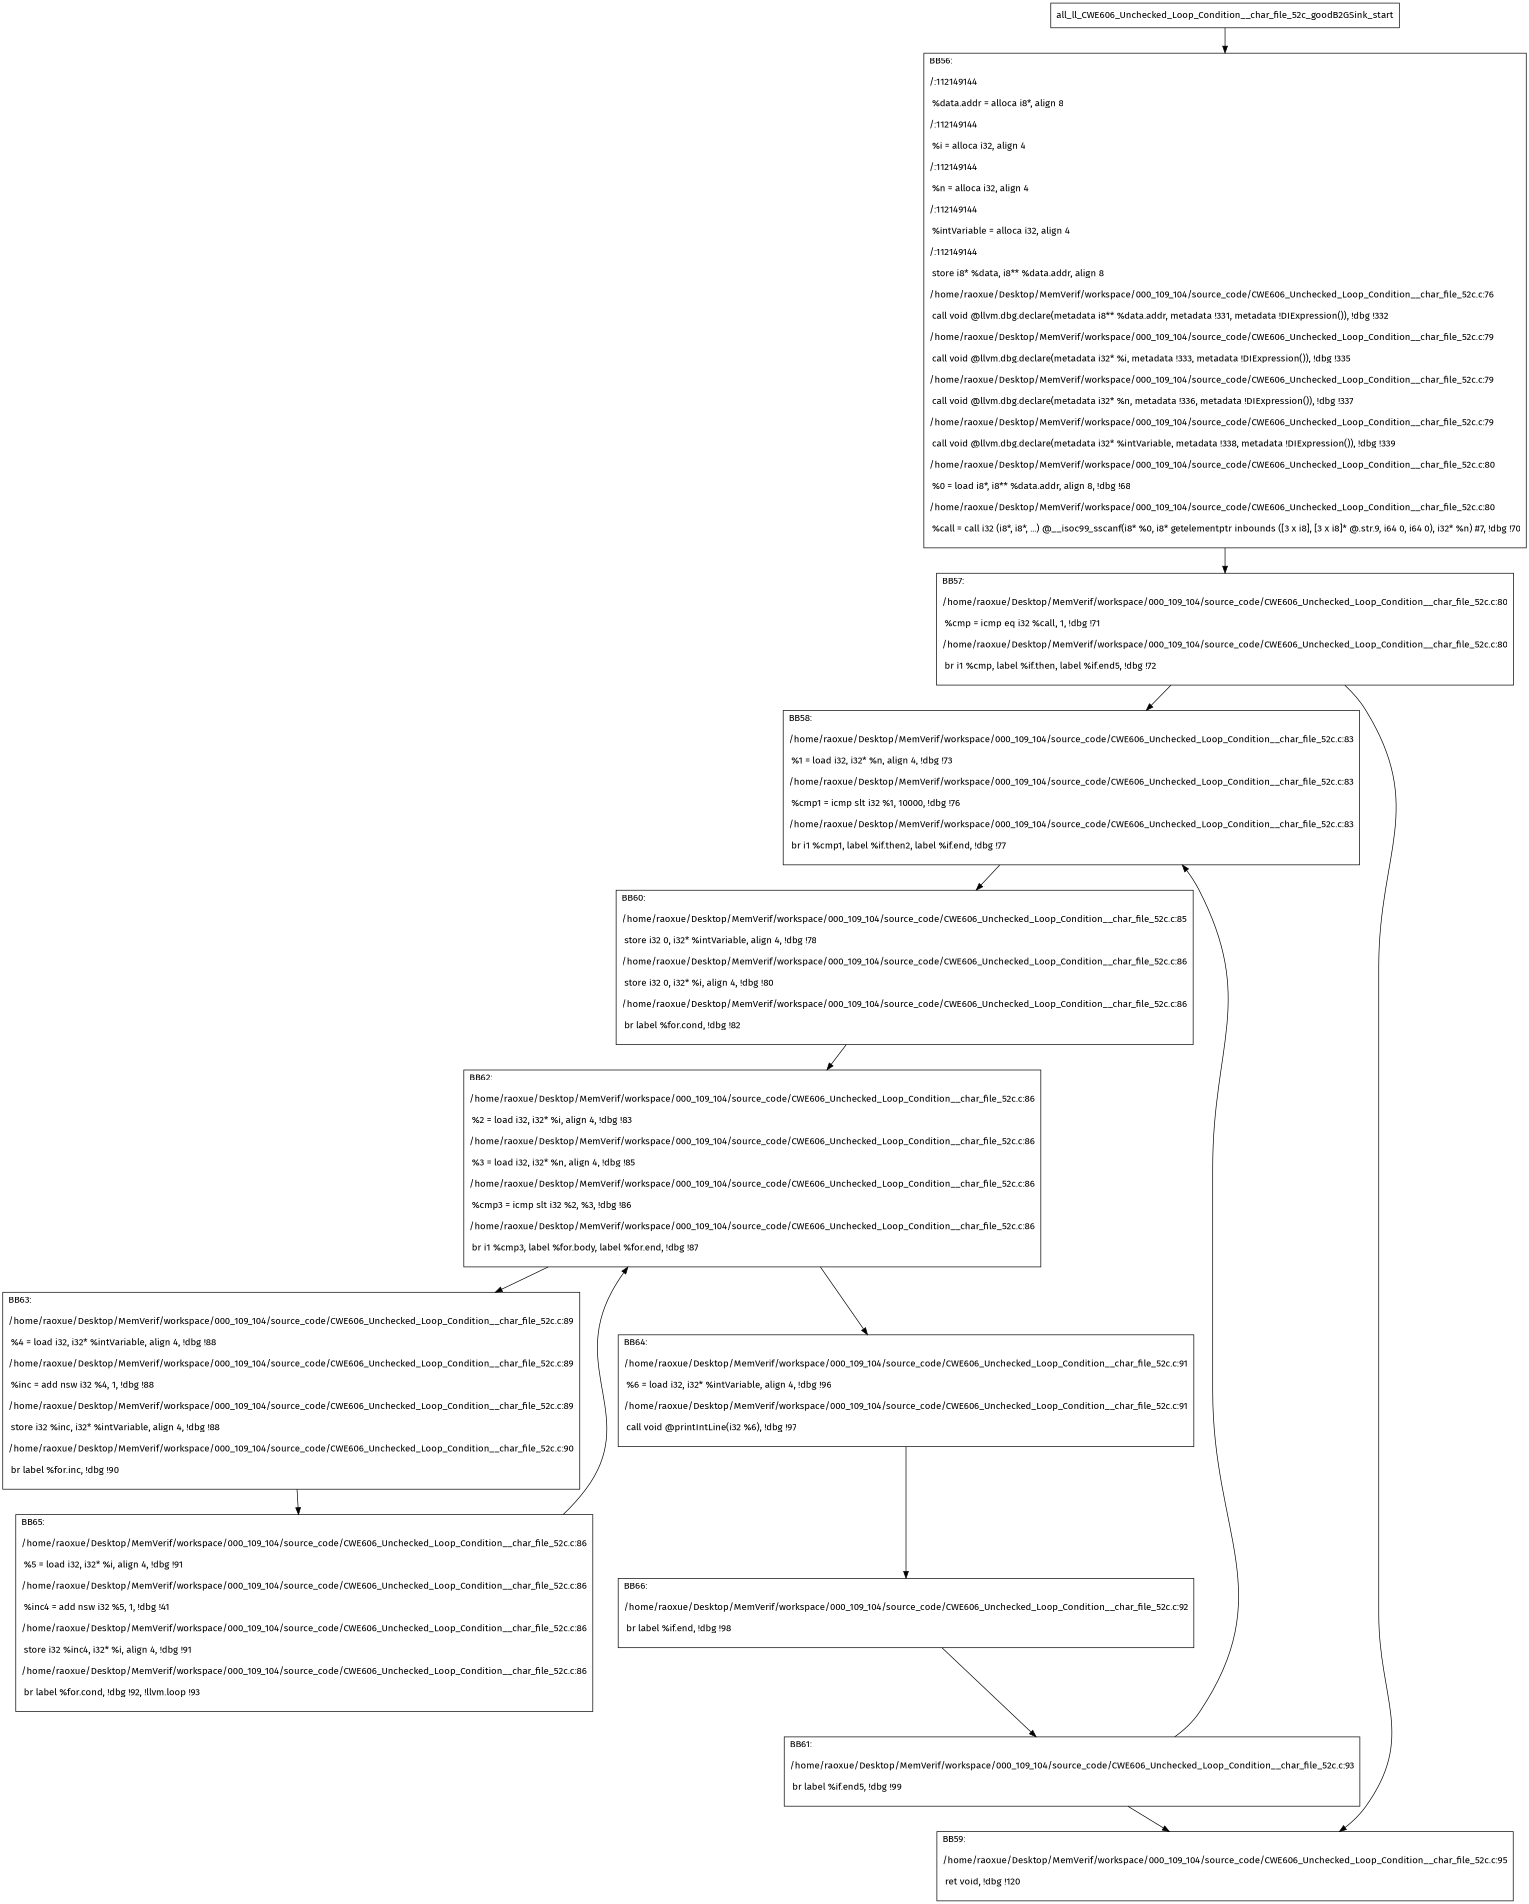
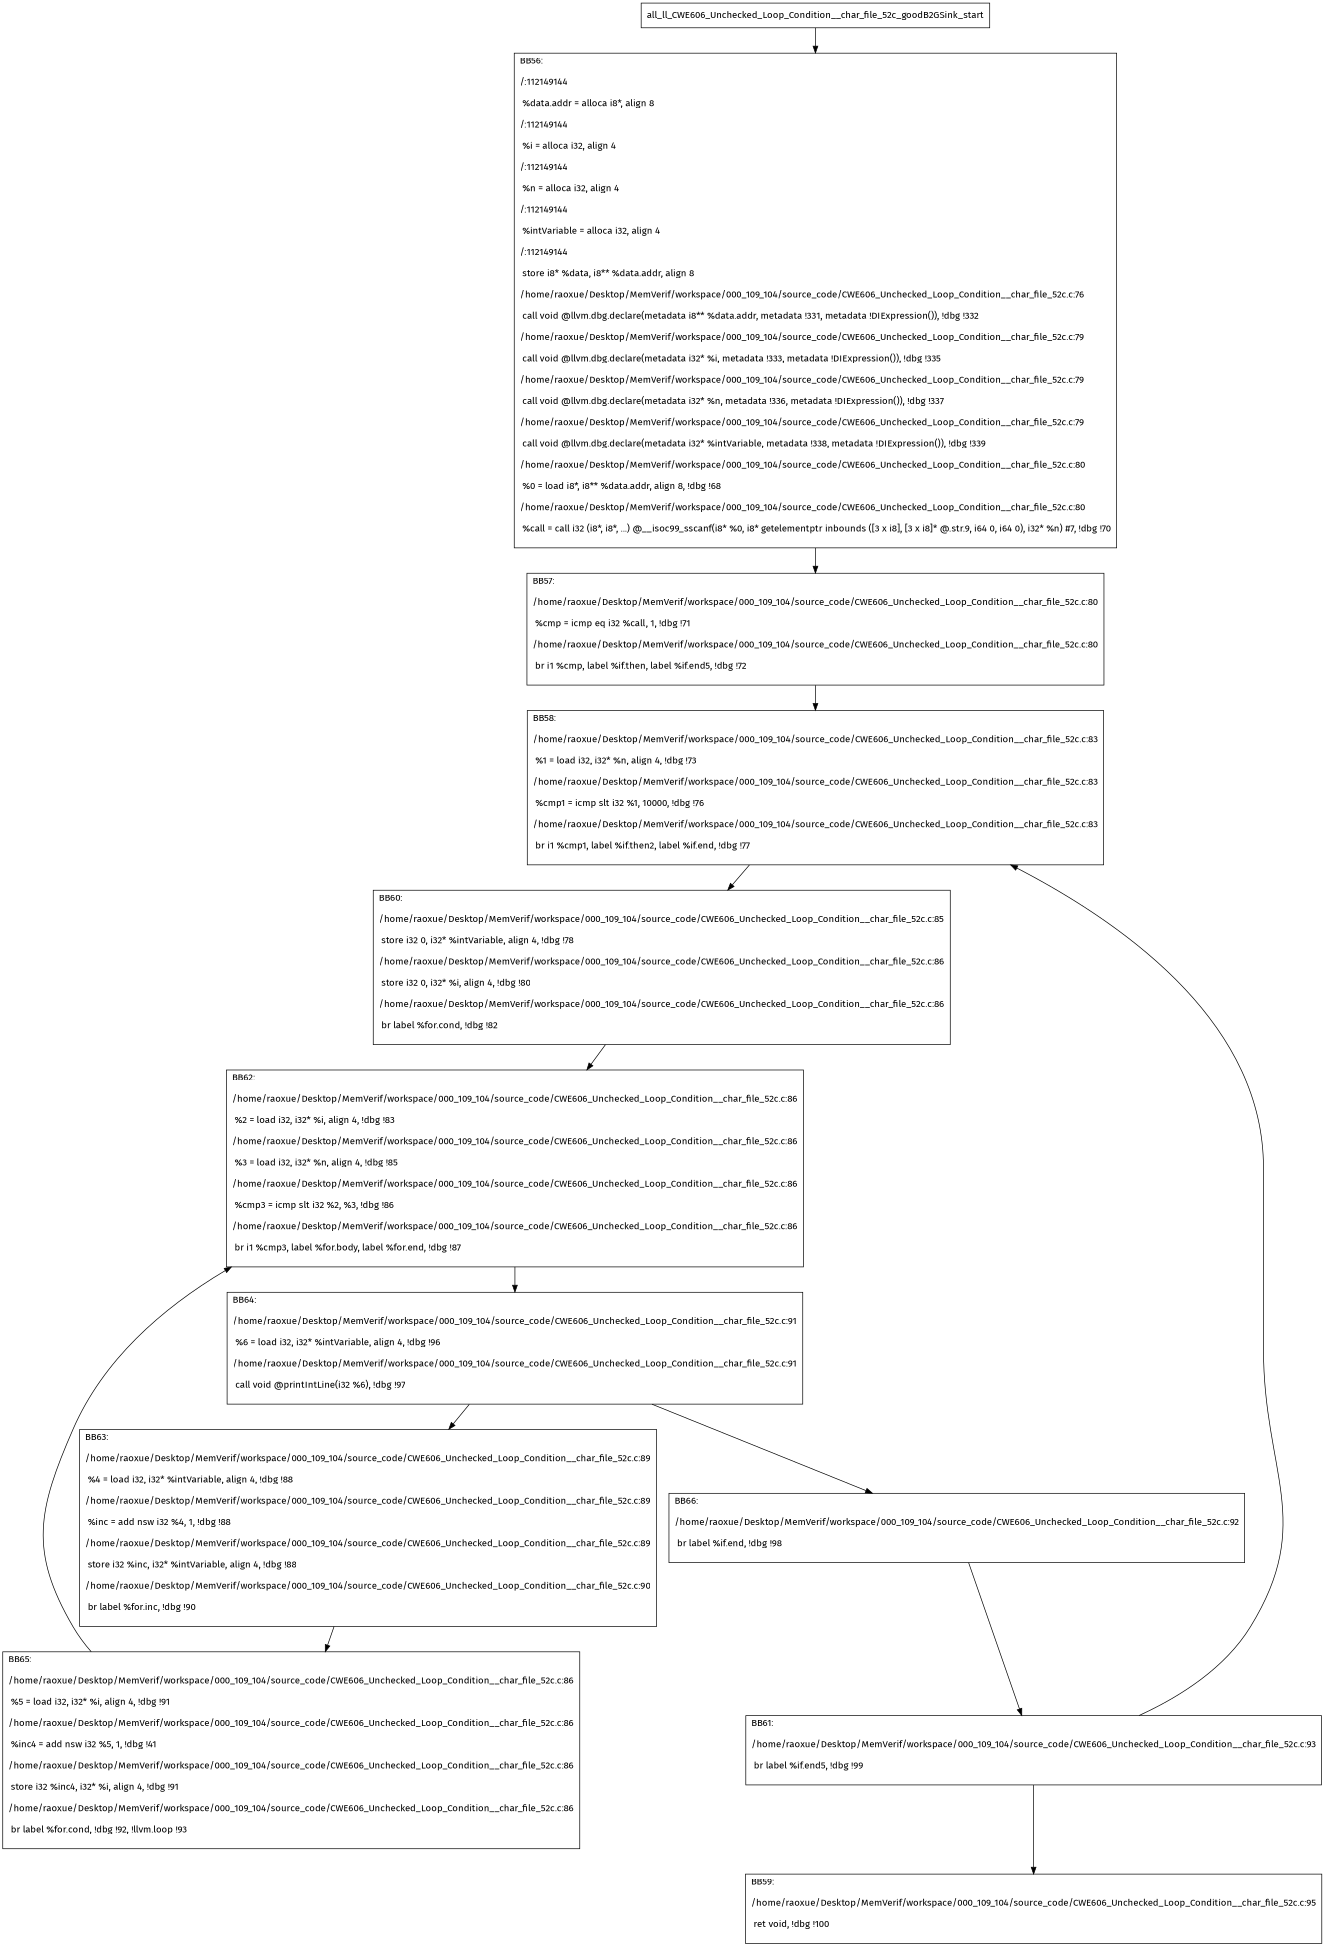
edge "BB57:" -> "BB59:": removed
edge "BB62:" -> "BB63:": now "BB64:" -> "BB63:"
node "BB59:": text "ret void, !dbg !120" -> "ret void, !dbg !100"
